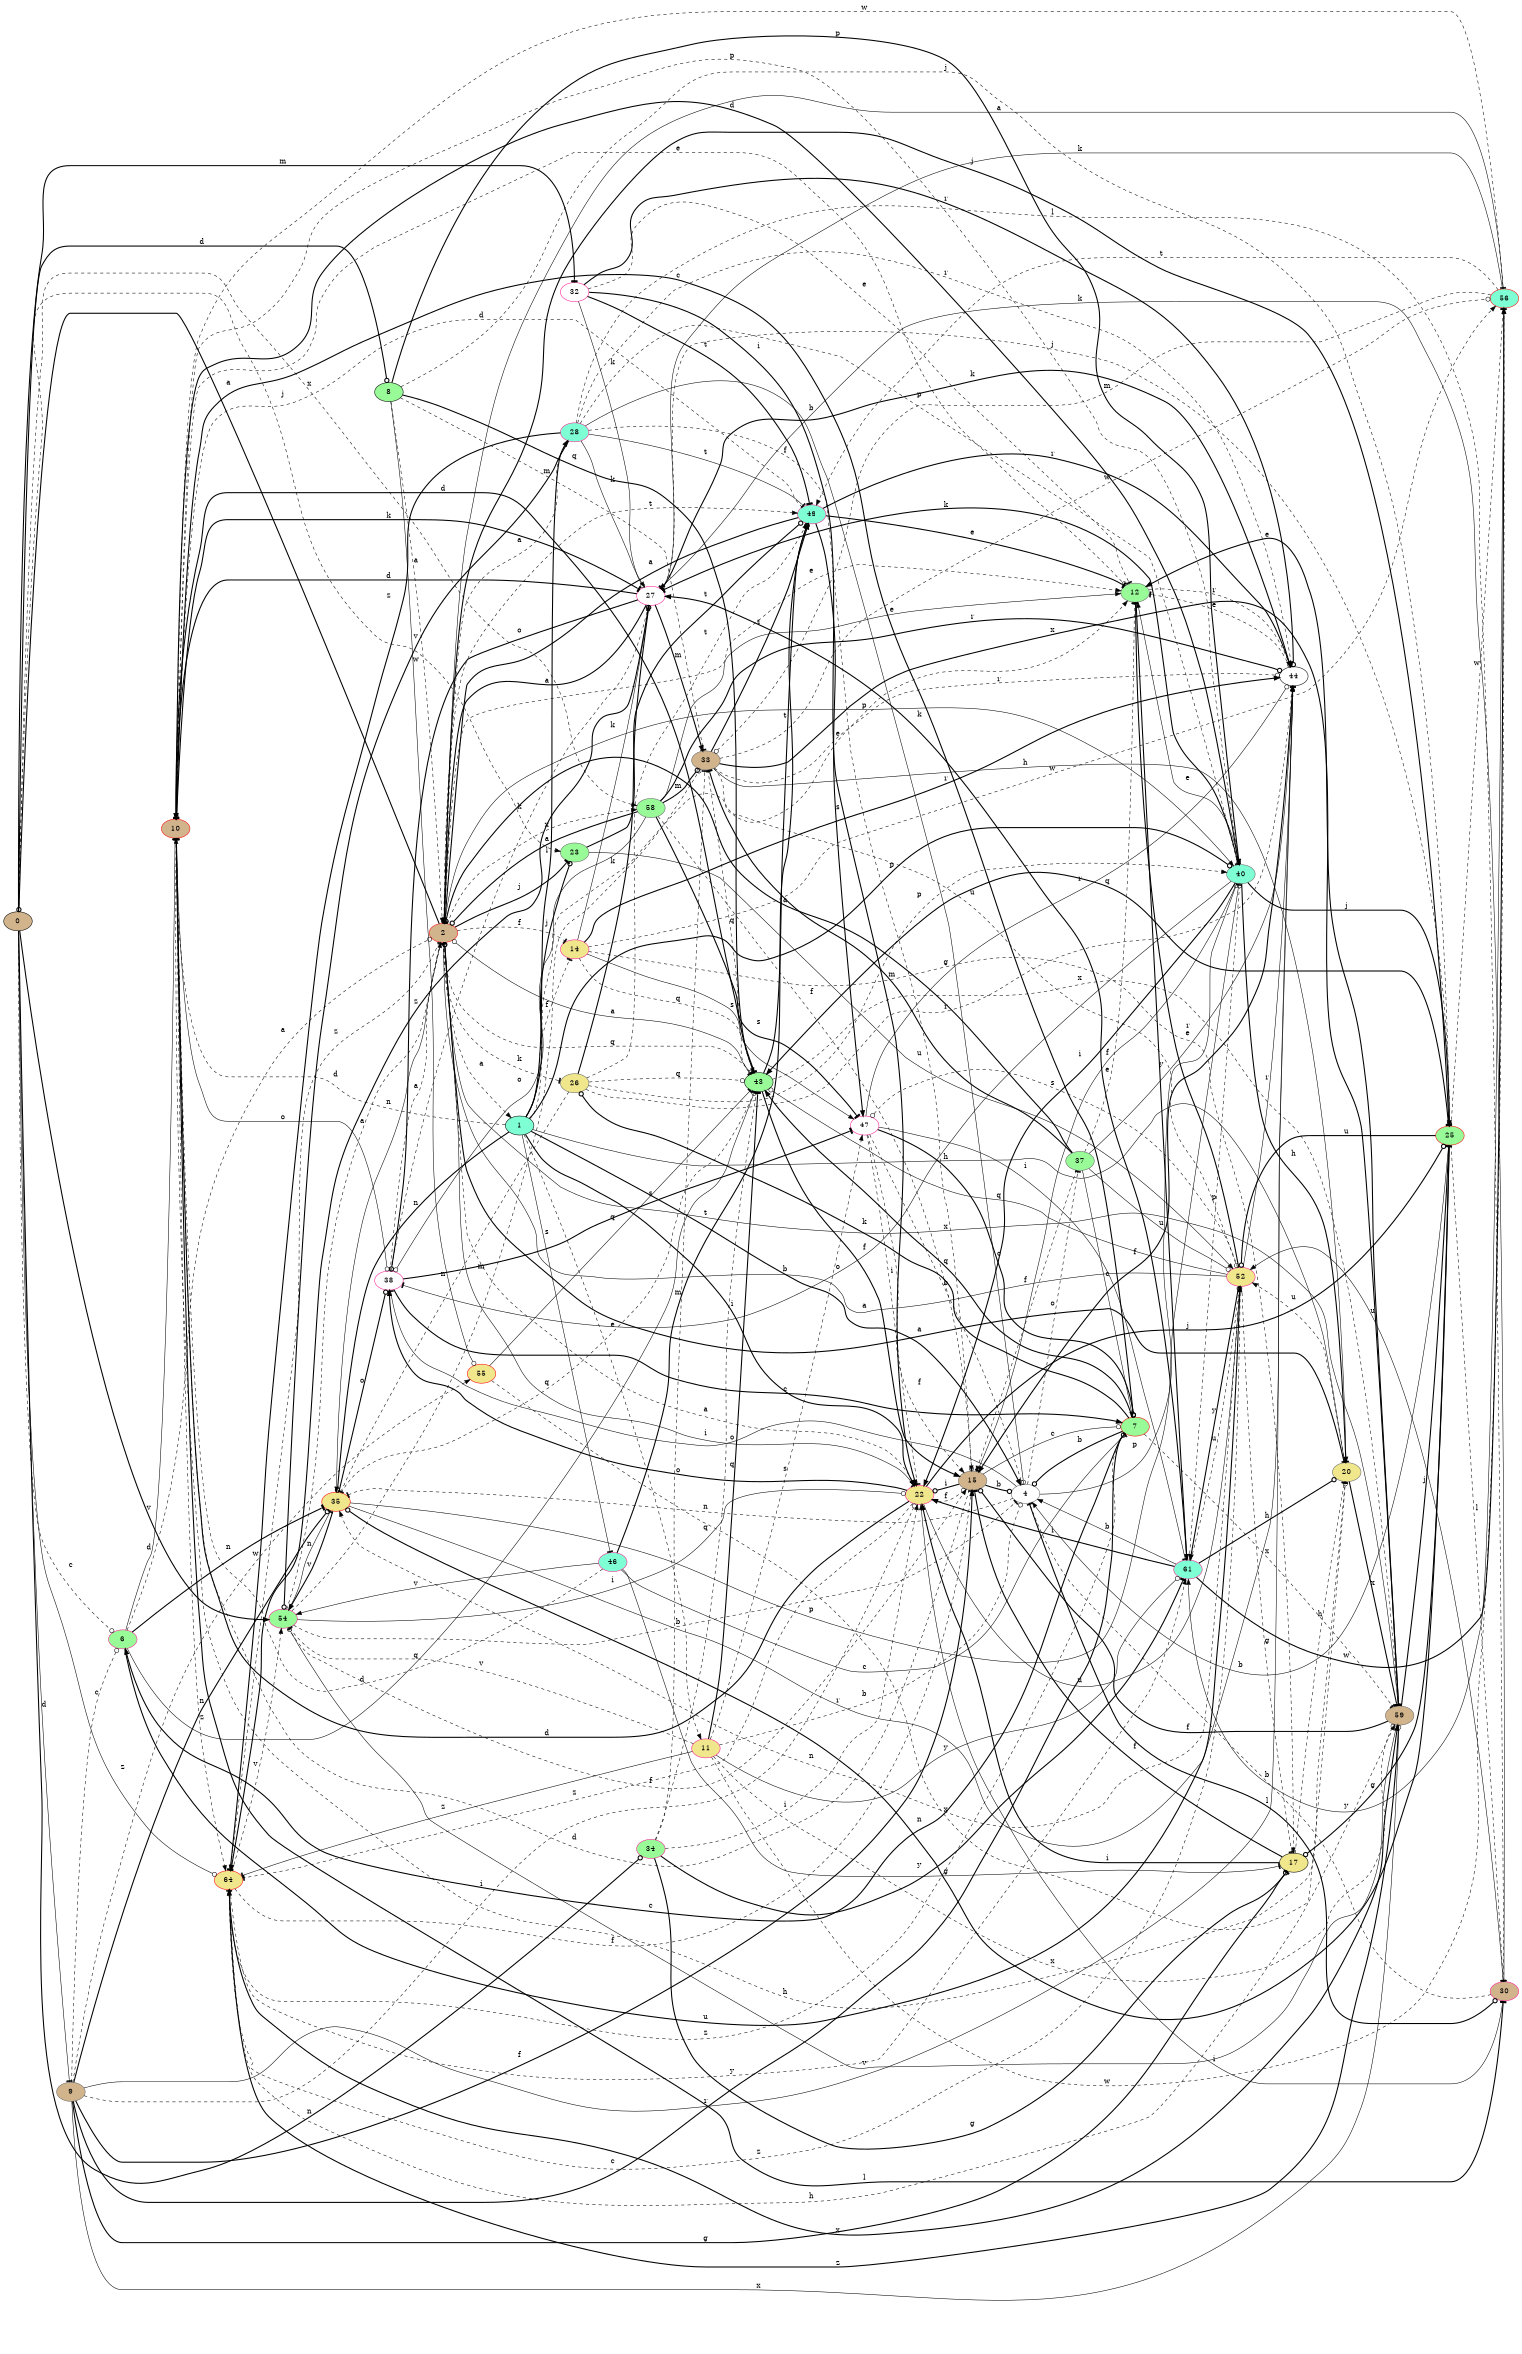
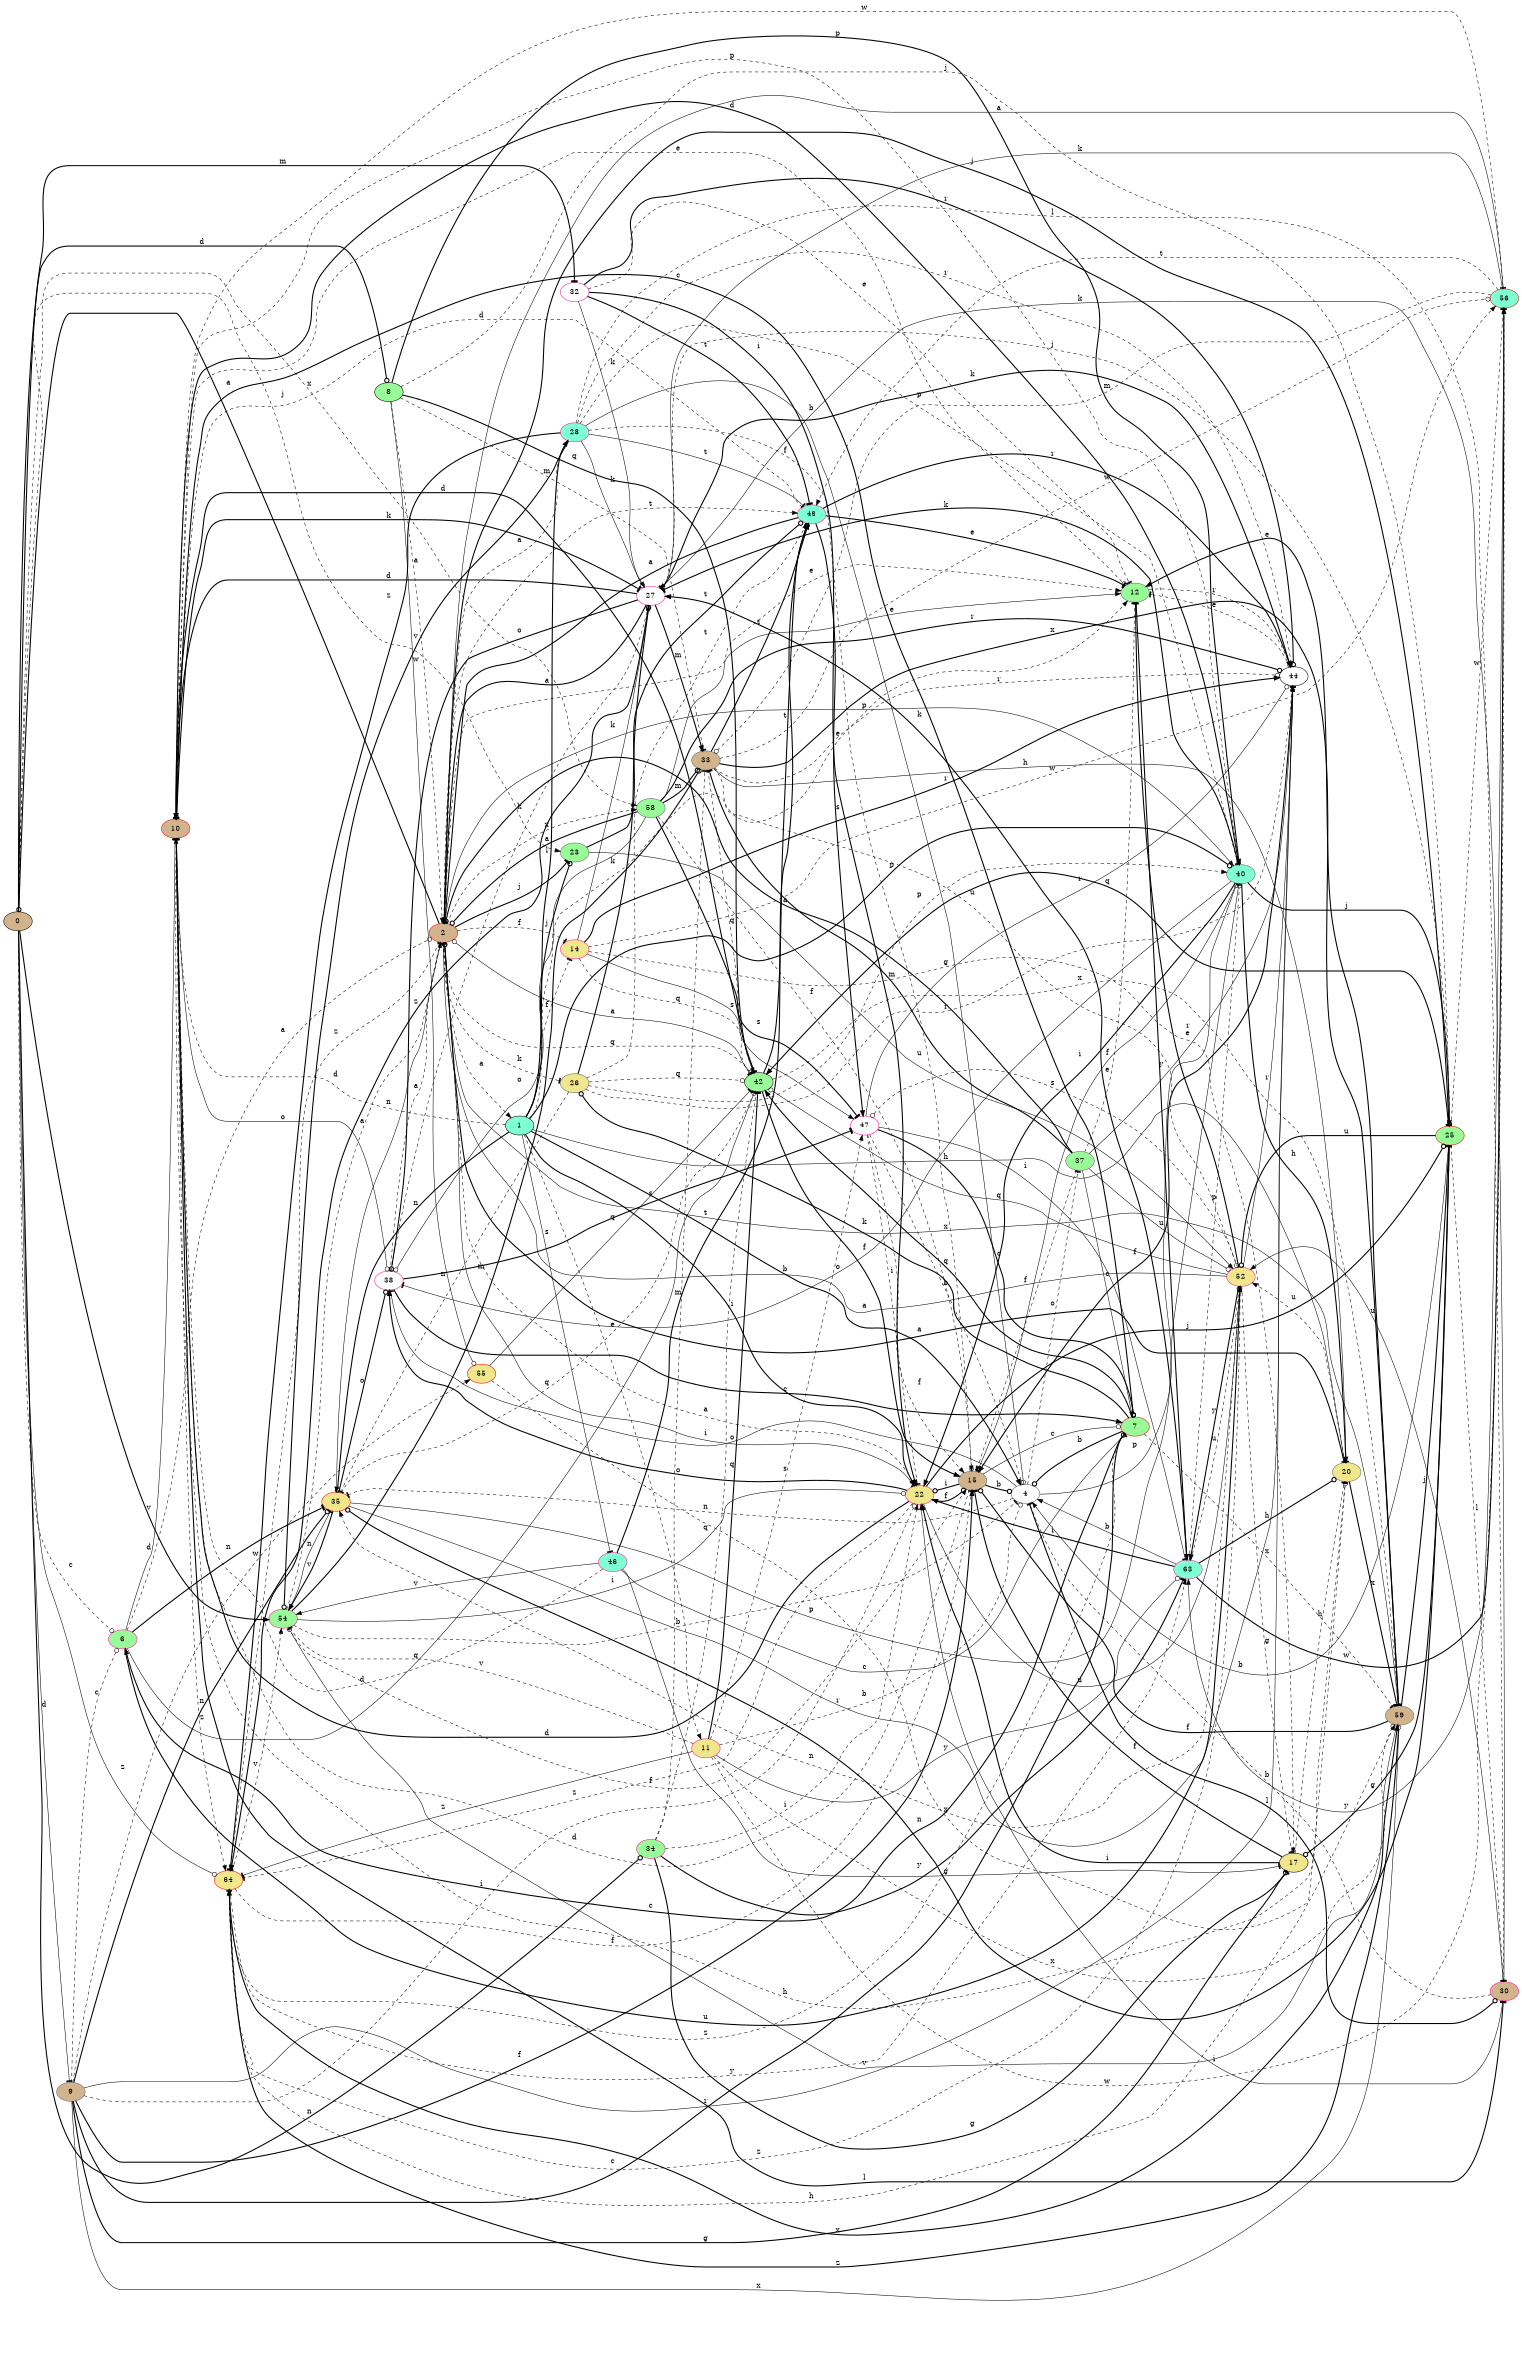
edge "40" -> "12": removed, label "e"
node "43": label "43" -> "42"
edge "54" -> "33": style dashed -> bold
edge "22" -> "15": style dashed -> bold
node "61": label "61" -> "63"
